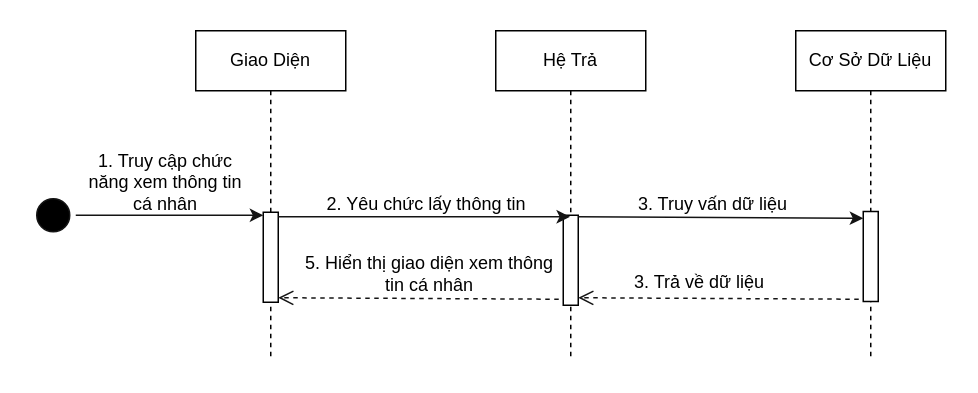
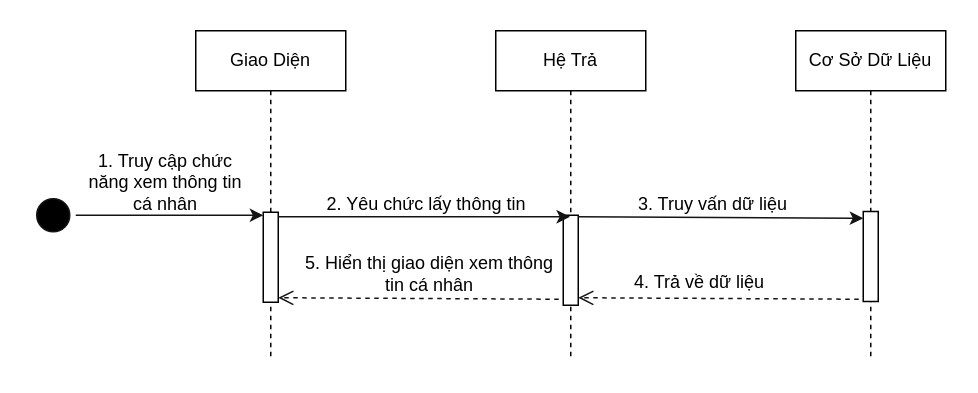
node "3. Trả về dữ liệu": label "3. Trả về dữ liệu" -> "4. Trả về dữ liệu"
